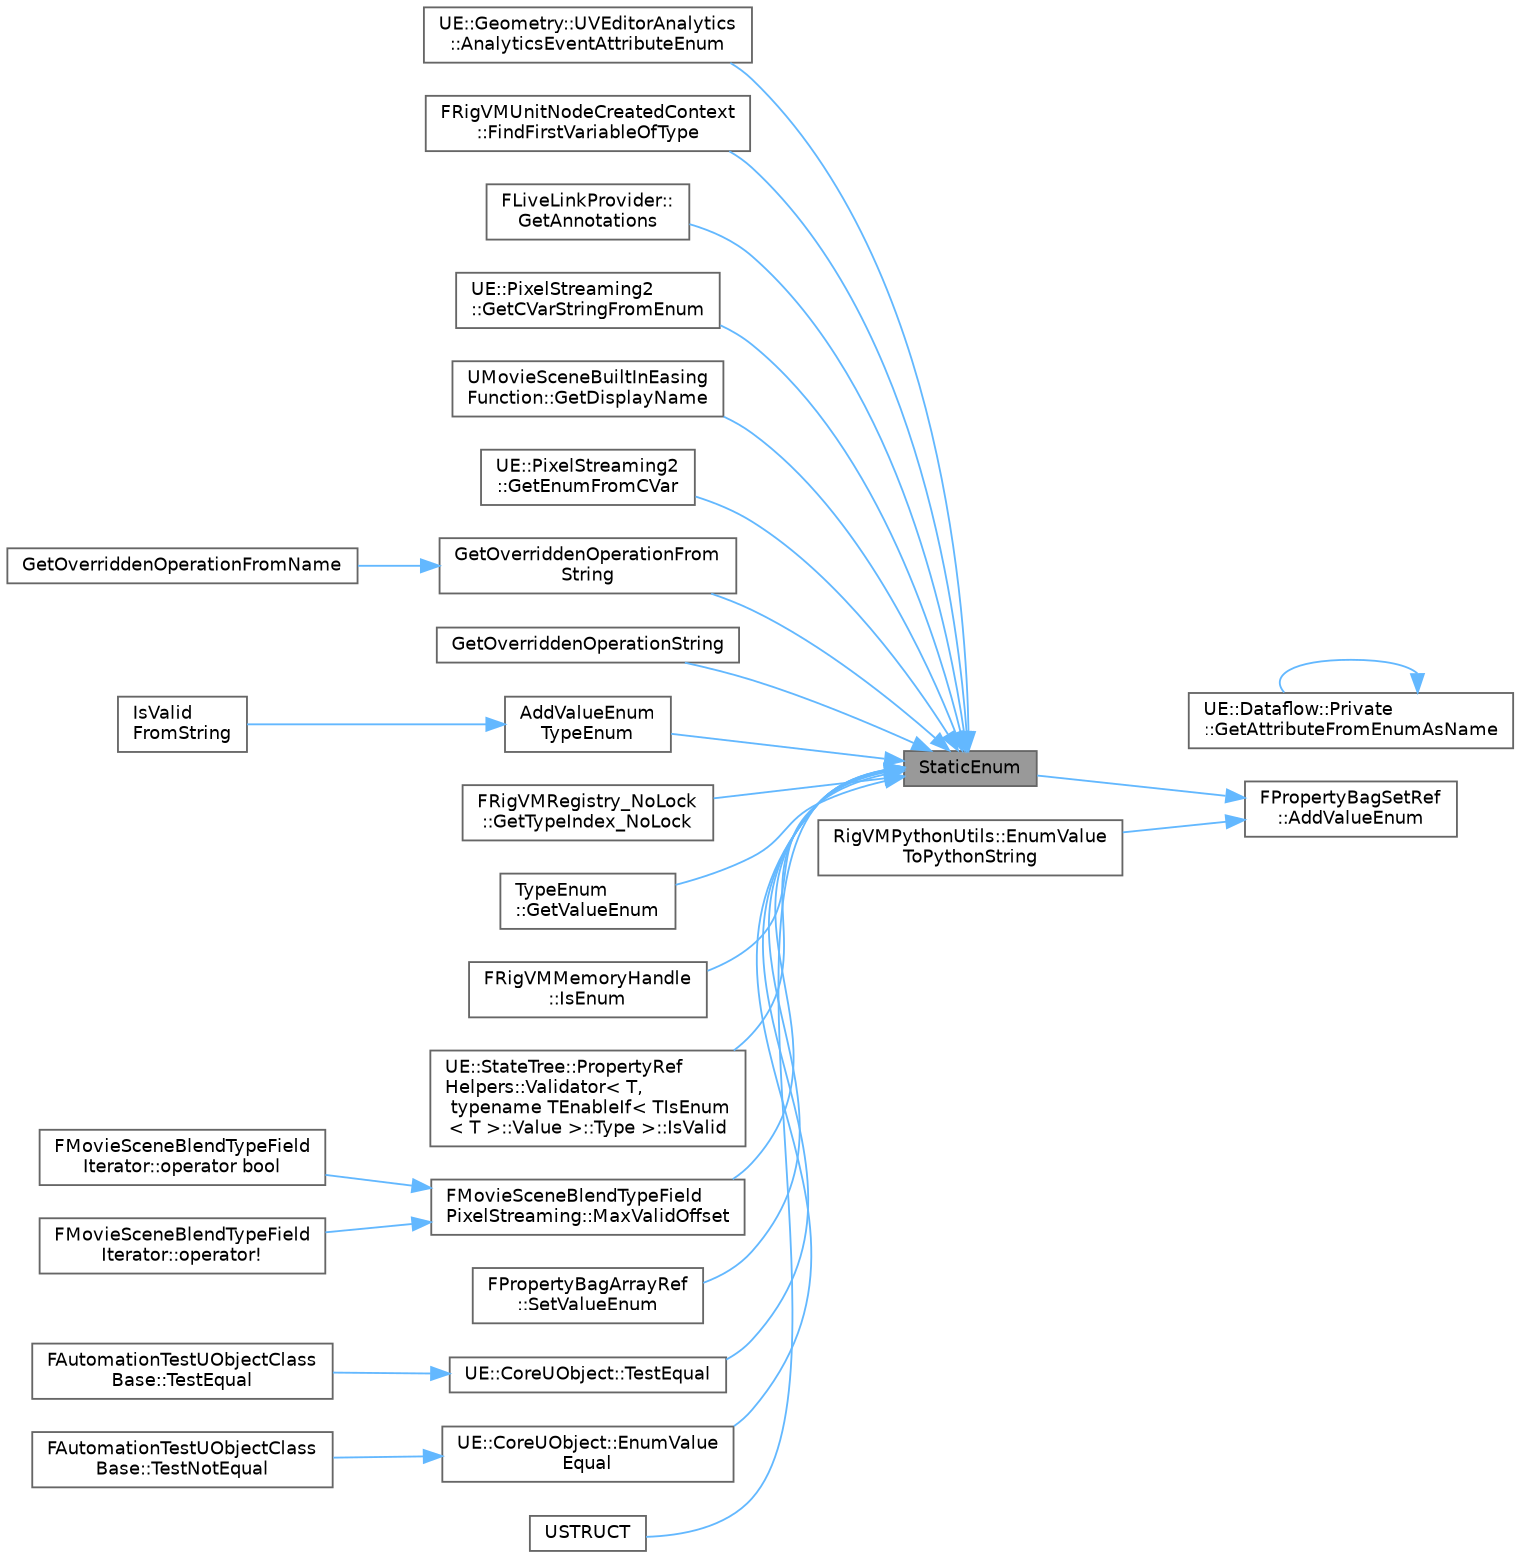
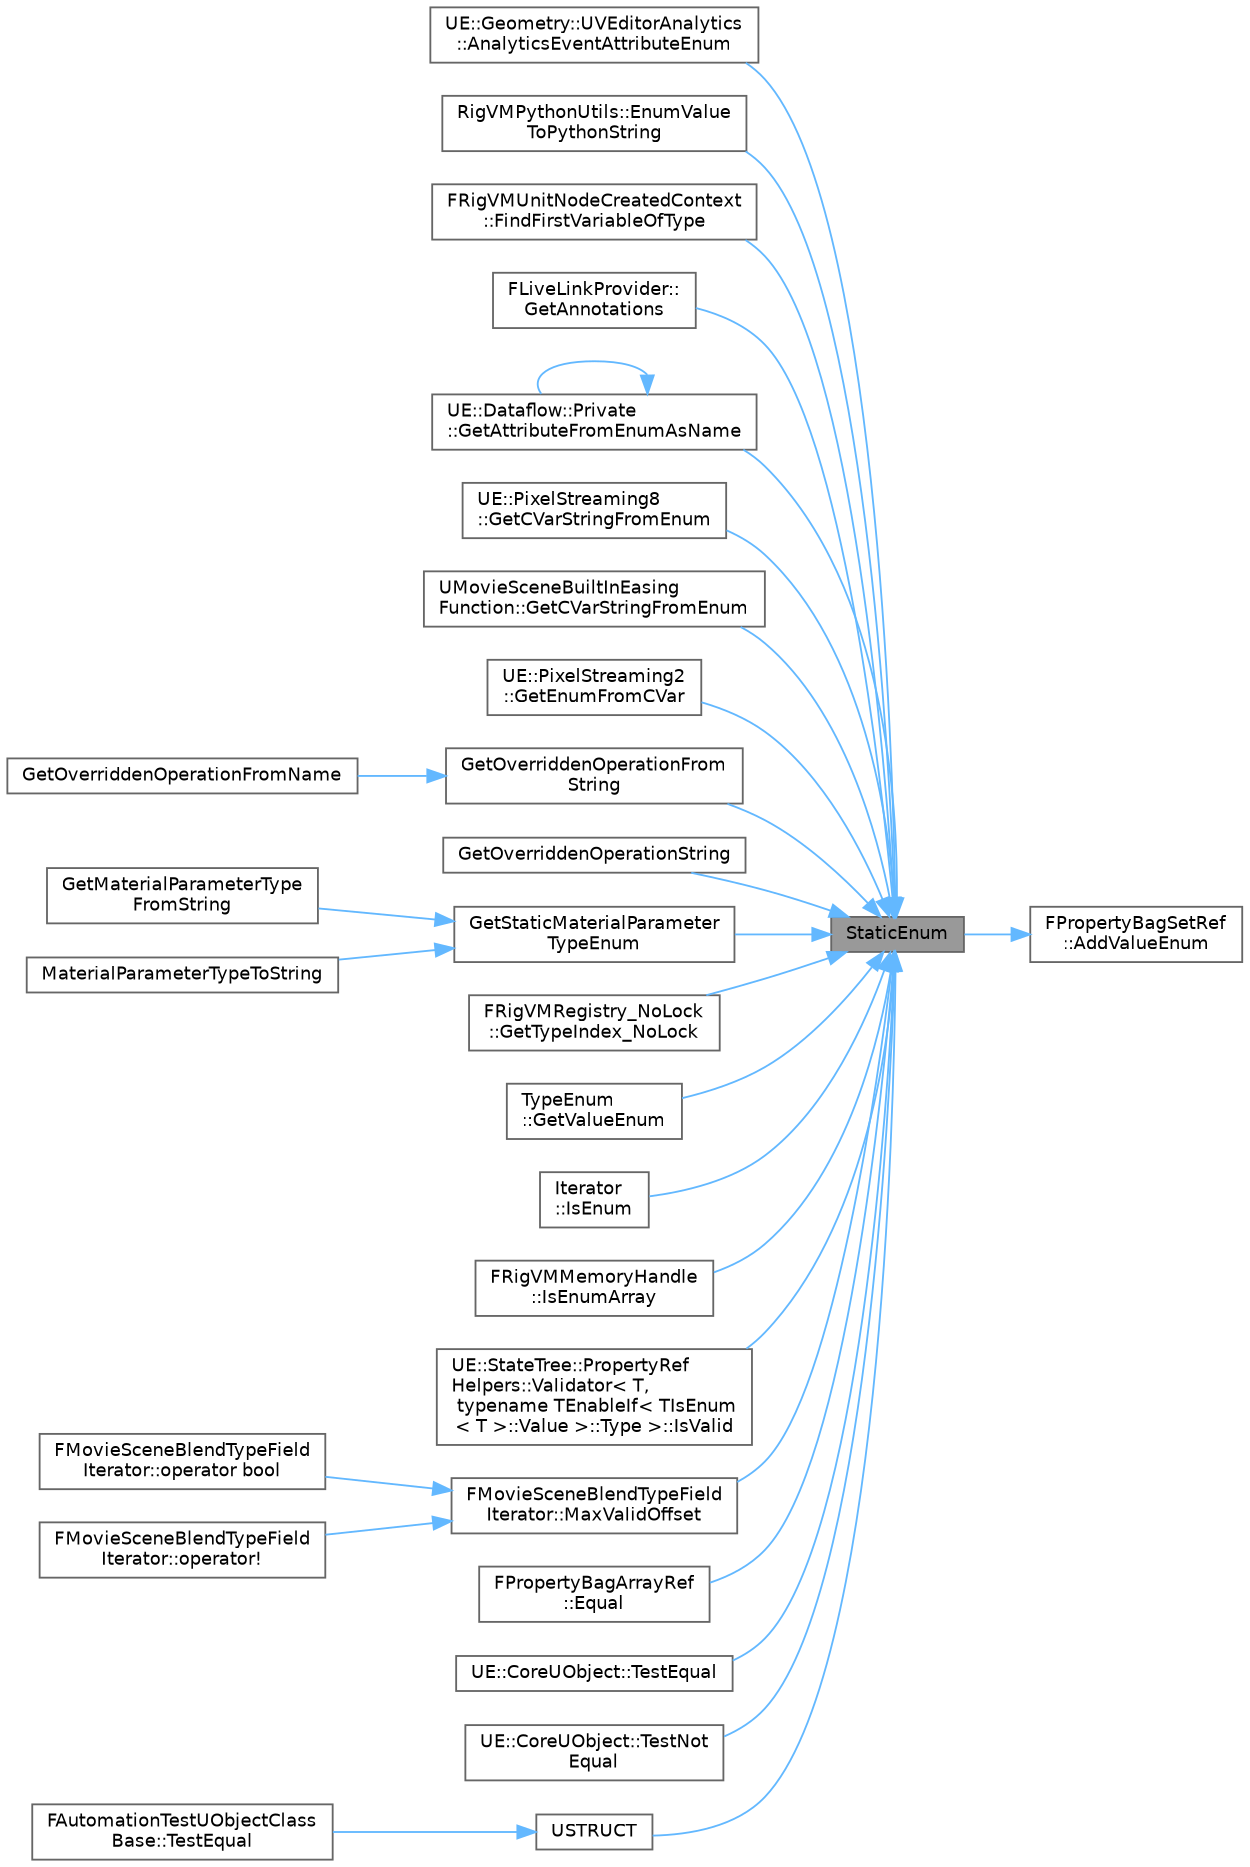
node "UE::PixelStreaming2 ::GetCVarStringFromEnum": label "UE::PixelStreaming2 ::GetCVarStringFromEnum" -> "UE::PixelStreaming8 ::GetCVarStringFromEnum"
node "UMovieSceneBuiltInEasing Function::GetDisplayName": label "UMovieSceneBuiltInEasing Function::GetDisplayName" -> "UMovieSceneBuiltInEasing Function::GetCVarStringFromEnum"
edge "UE::Dataflow::Private ::GetAttributeFromEnumAsName" -> "StaticEnum": added
node "IsValid FromString": label "IsValid FromString" -> "GetMaterialParameterType FromString"
node "AddValueEnum TypeEnum": label "AddValueEnum TypeEnum" -> "GetStaticMaterialParameter TypeEnum"
edge "RigVMPythonUtils::EnumValue ToPythonString" -> "FPropertyBagSetRef ::AddValueEnum": now "RigVMPythonUtils::EnumValue ToPythonString" -> "StaticEnum"
node "MaterialParameterTypeToString": added
node "FRigVMMemoryHandle ::IsEnum": label "FRigVMMemoryHandle ::IsEnum" -> "Iterator ::IsEnum"
node "FMovieSceneBlendTypeField PixelStreaming::MaxValidOffset": label "FMovieSceneBlendTypeField PixelStreaming::MaxValidOffset" -> "FMovieSceneBlendTypeField Iterator::MaxValidOffset"
node "FRigVMMemoryHandle ::IsEnumArray": added
node "FPropertyBagArrayRef ::SetValueEnum": label "FPropertyBagArrayRef ::SetValueEnum" -> "FPropertyBagArrayRef ::Equal"
edge "FAutomationTestUObjectClass Base::TestEqual" -> "UE::CoreUObject::TestEqual": now "FAutomationTestUObjectClass Base::TestEqual" -> "USTRUCT"
node "UE::CoreUObject::EnumValue Equal": label "UE::CoreUObject::EnumValue Equal" -> "UE::CoreUObject::TestNot Equal"
node "FAutomationTestUObjectClass Base::TestNotEqual": removed
